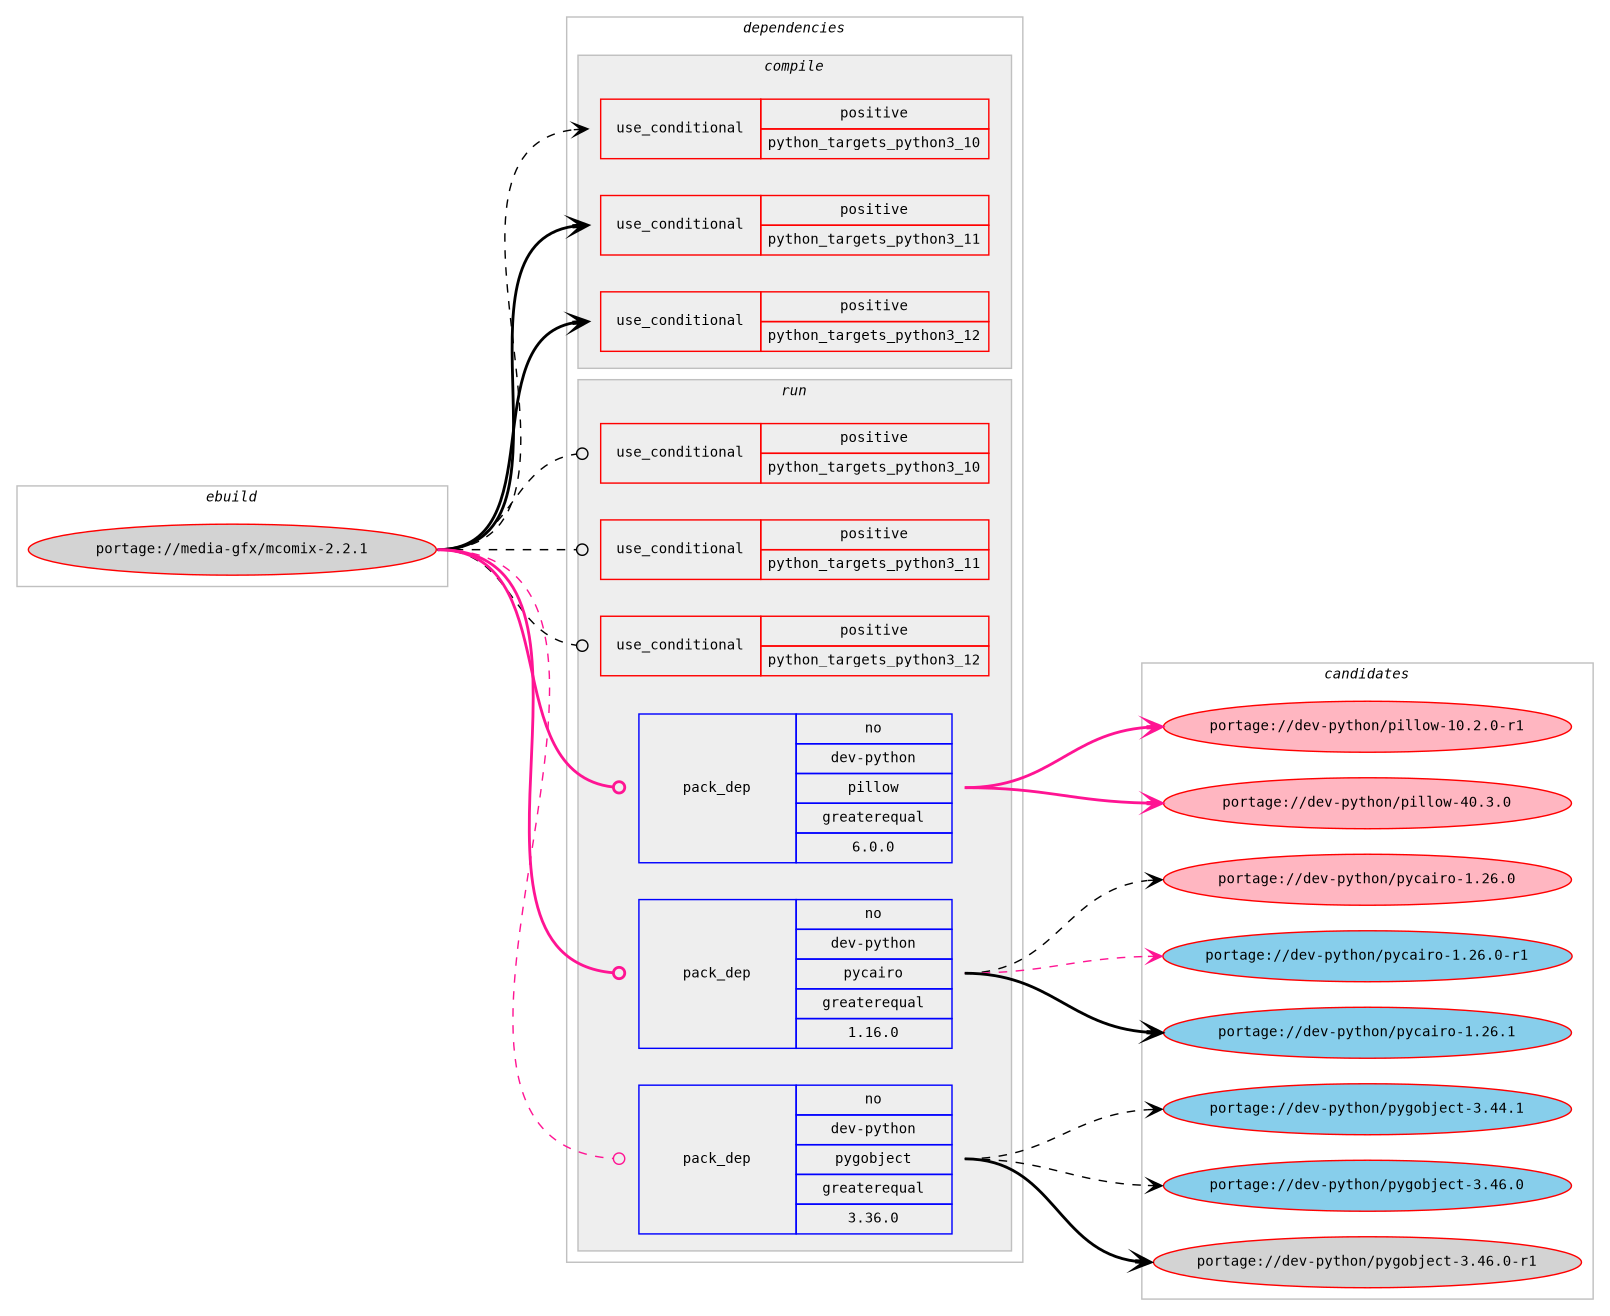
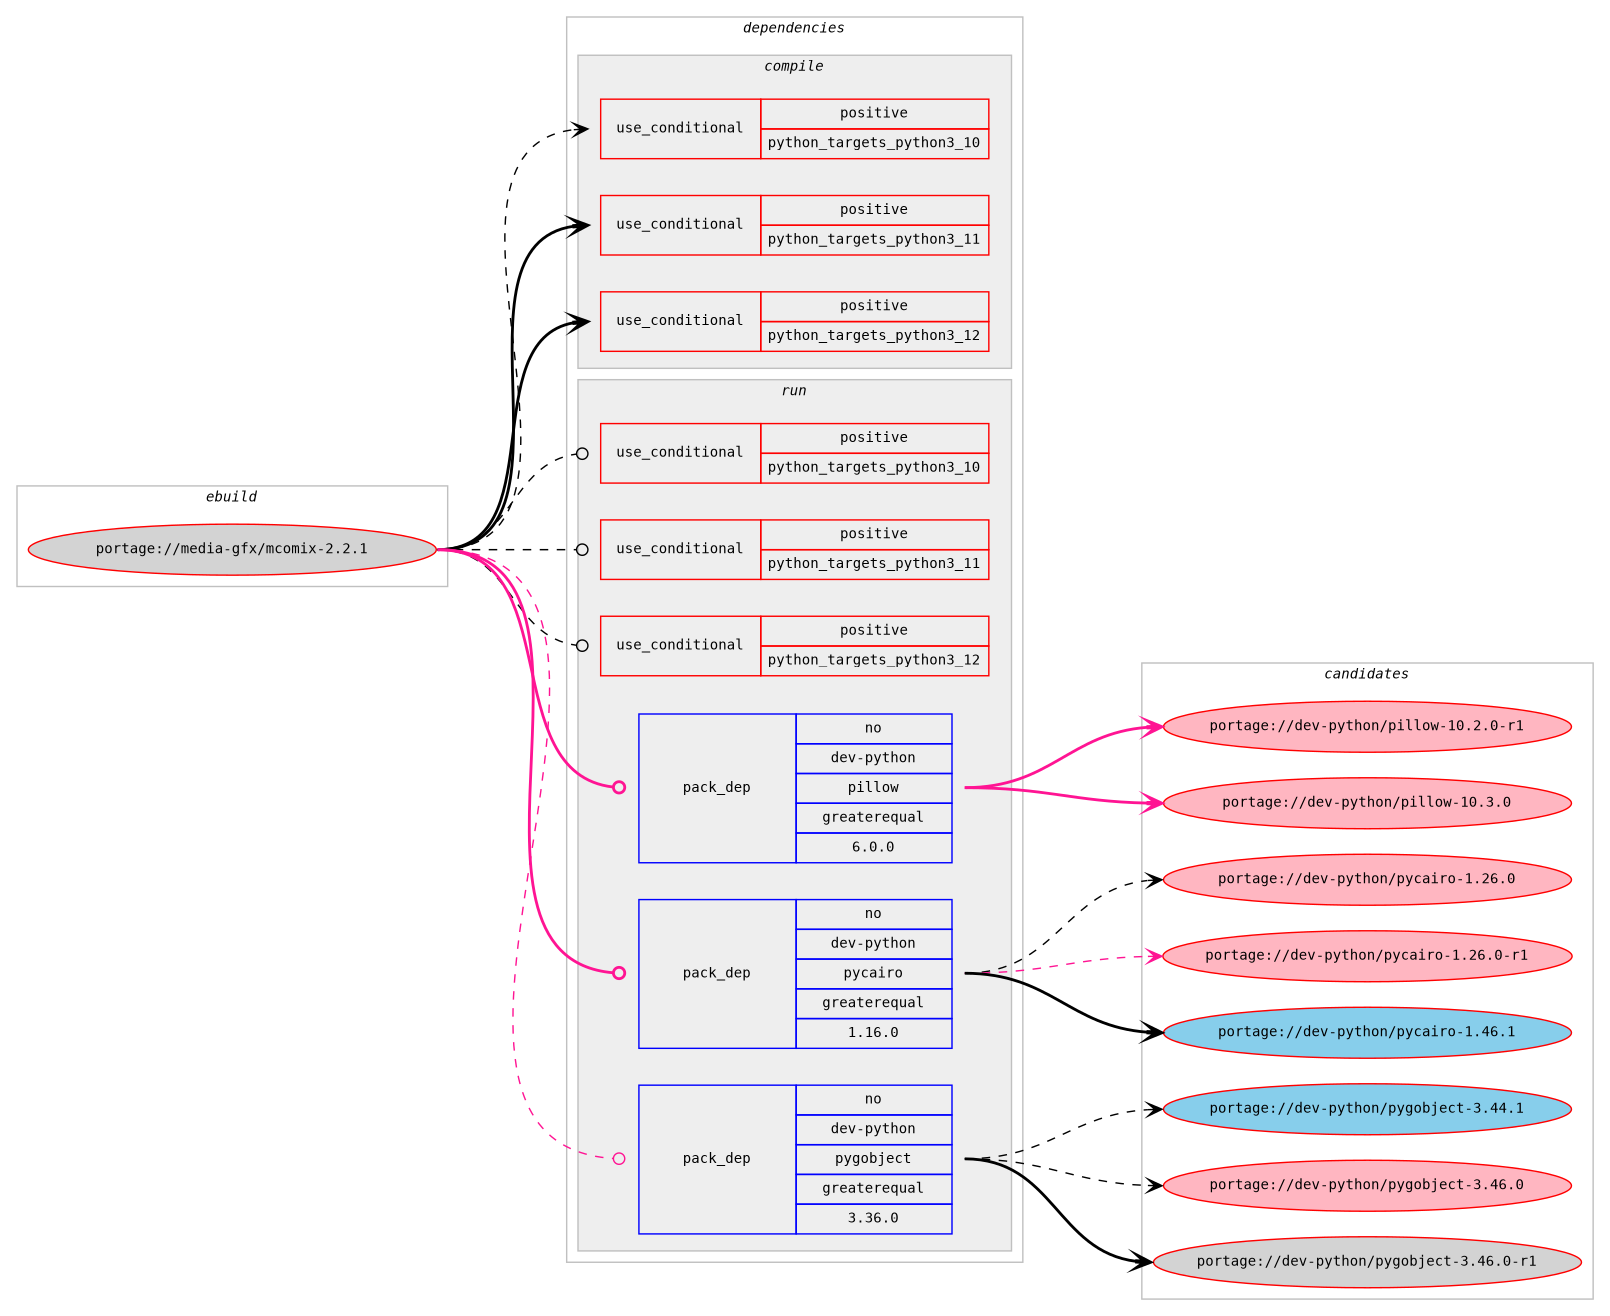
node "portage://dev-python/pillow-40.3.0": label "portage://dev-python/pillow-40.3.0" -> "portage://dev-python/pillow-10.3.0"
node "portage://dev-python/pycairo-1.26.0-r1": fillcolor skyblue -> lightpink
node "portage://dev-python/pycairo-1.26.1": label "portage://dev-python/pycairo-1.26.1" -> "portage://dev-python/pycairo-1.46.1"
node "portage://dev-python/pygobject-3.46.0": fillcolor skyblue -> lightpink
